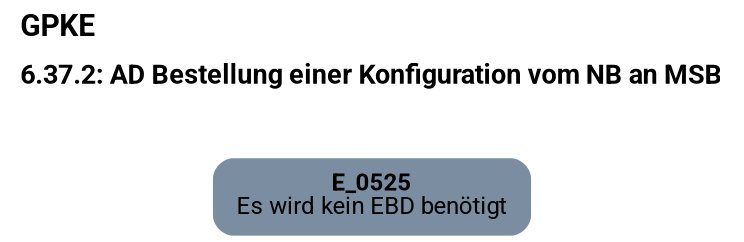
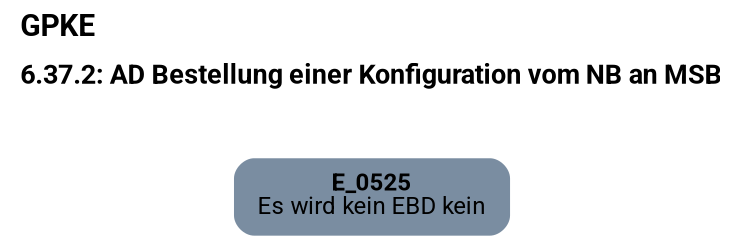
node "E_0525": text "Es wird kein EBD benötigt" -> "Es wird kein EBD kein"
